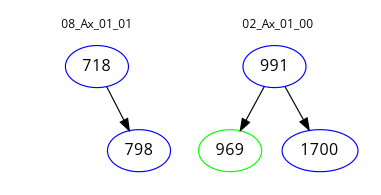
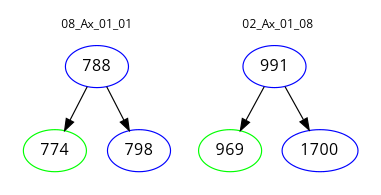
cluster "02_Ax_01_00": label "02_Ax_01_00" -> "02_Ax_01_08"
node "718": label "718" -> "788"
node "774": added
